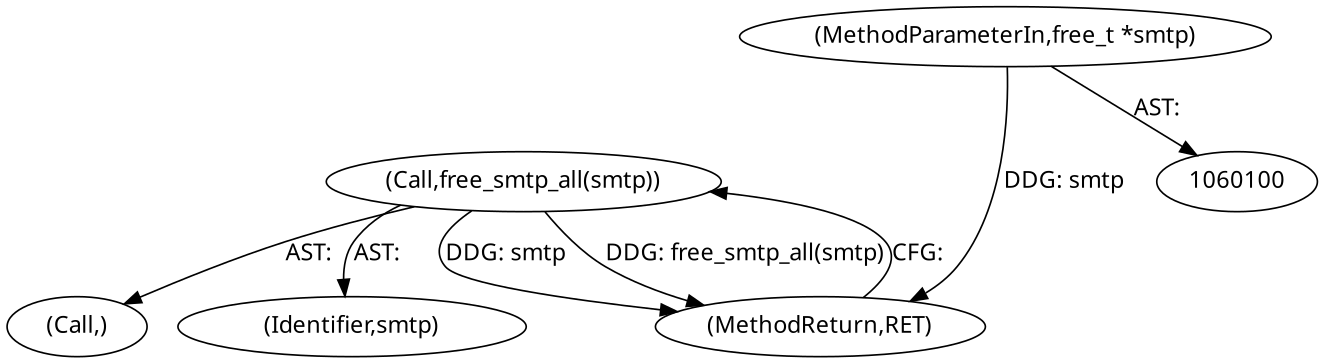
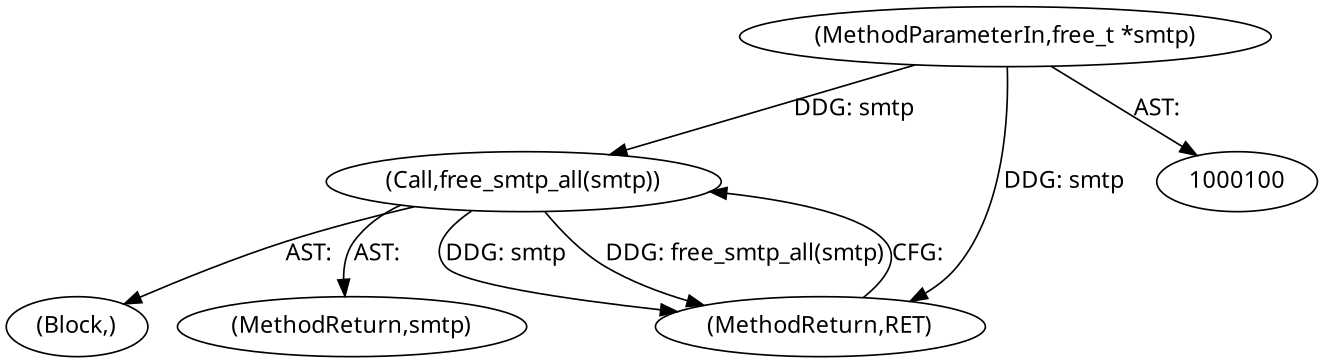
edge "(MethodParameterIn,free_t *smtp)" -> "(Call,free_smtp_all(smtp))": added, label "DDG: smtp"
node "1060100": label "1060100" -> "1000100"
node "(Call,)": label "(Call,)" -> "(Block,)"
node "(Identifier,smtp)": label "(Identifier,smtp)" -> "(MethodReturn,smtp)"
